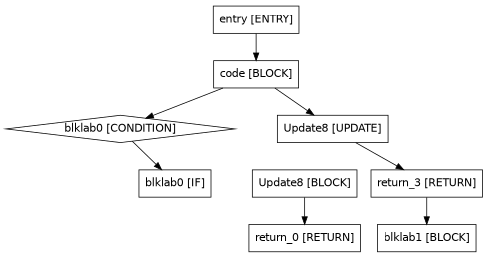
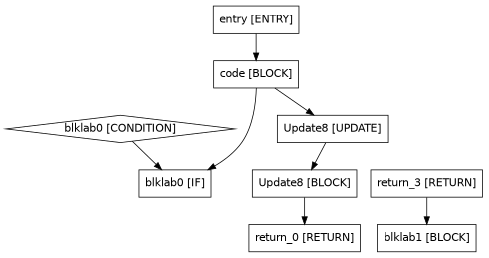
edge "code [BLOCK]" -> "blklab0 [CONDITION]": now "code [BLOCK]" -> "blklab0 [IF]"
edge "Update8 [UPDATE]" -> "return_3 [RETURN]": now "Update8 [UPDATE]" -> "Update8 [BLOCK]"
